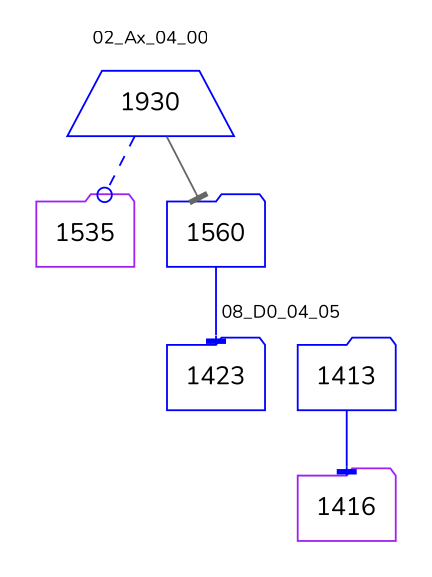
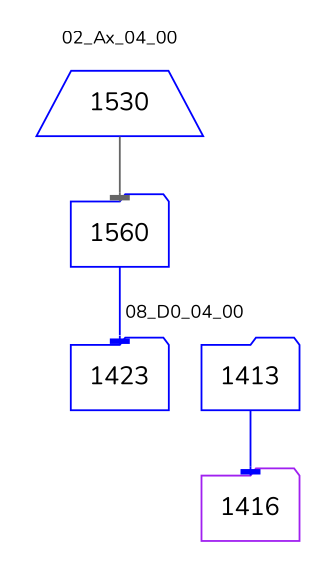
node "1930": label "1930" -> "1530"
node "1535": removed
cluster "08_D0_04_05": label "08_D0_04_05" -> "08_D0_04_00"
